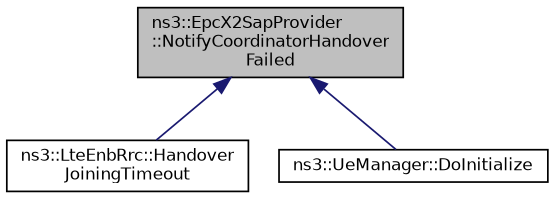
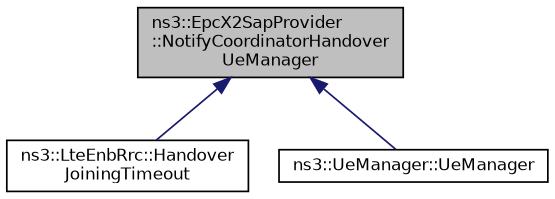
node "ns3::EpcX2SapProvider ::NotifyCoordinatorHandover Failed": label "ns3::EpcX2SapProvider ::NotifyCoordinatorHandover Failed" -> "ns3::EpcX2SapProvider ::NotifyCoordinatorHandover UeManager"
node "ns3::UeManager::DoInitialize": label "ns3::UeManager::DoInitialize" -> "ns3::UeManager::UeManager"
